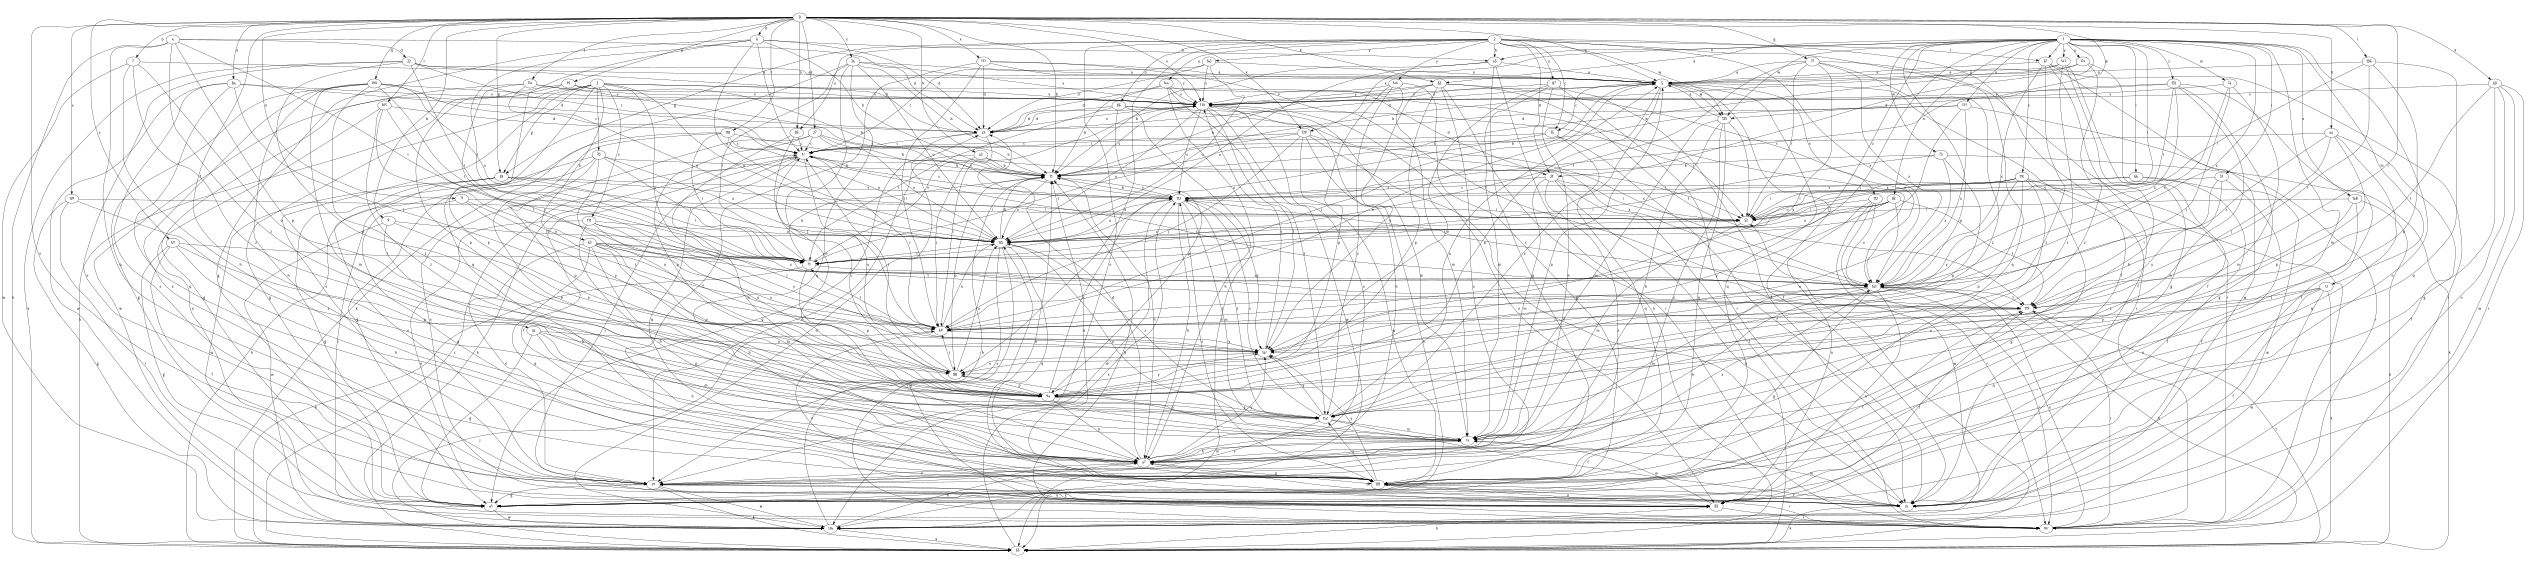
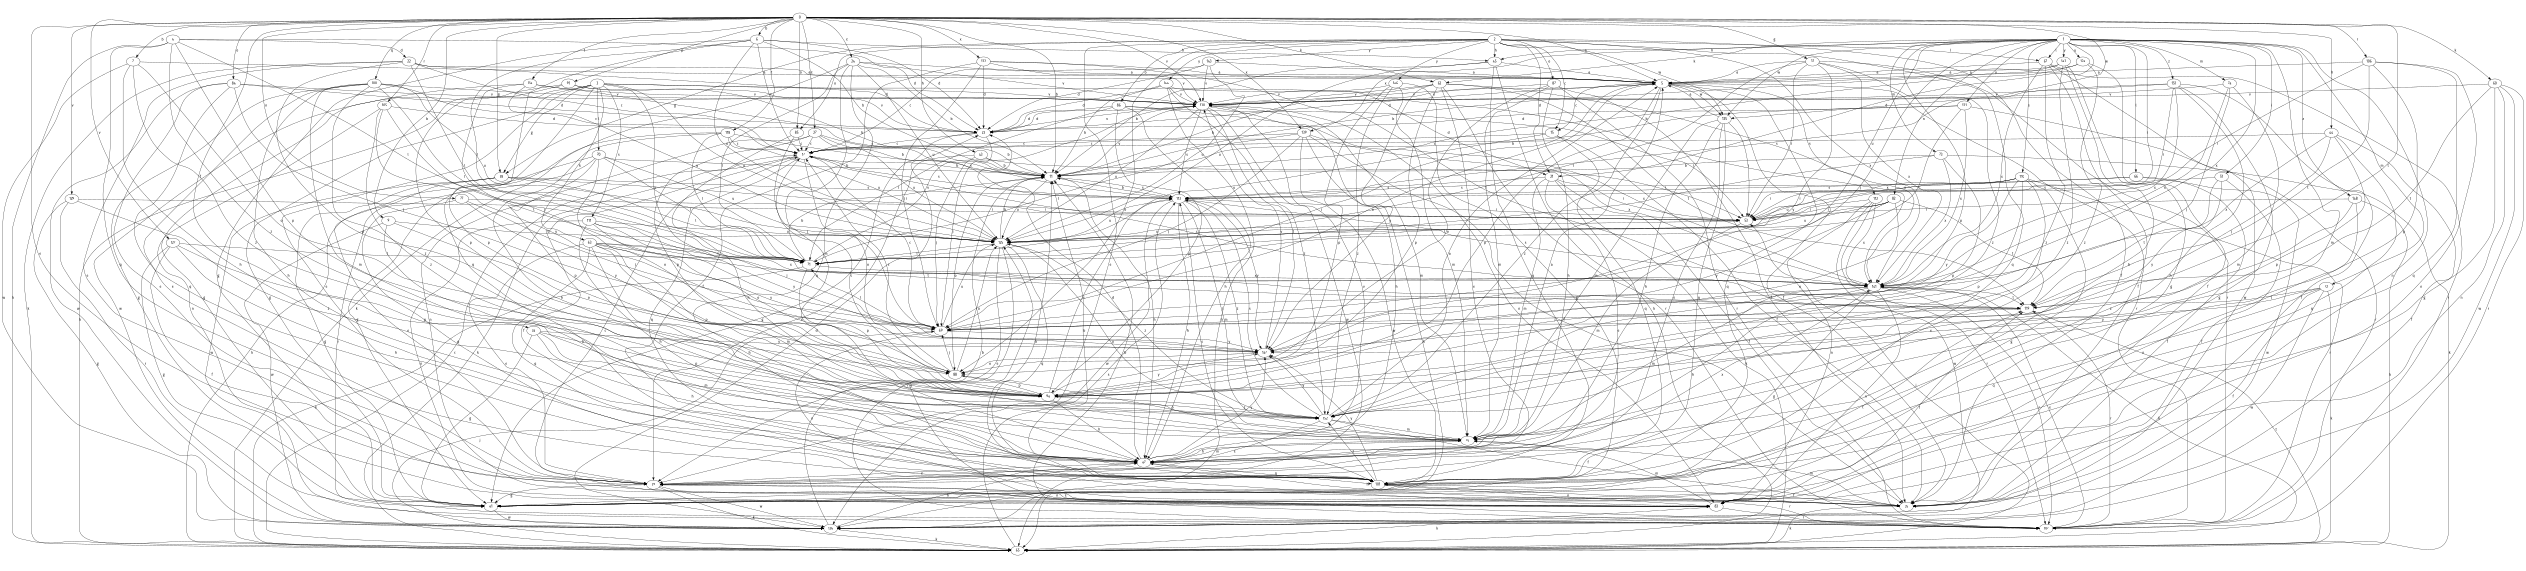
edge "91" -> "130": now "91" -> "23"
edge "106" -> "83": added, label "n"
